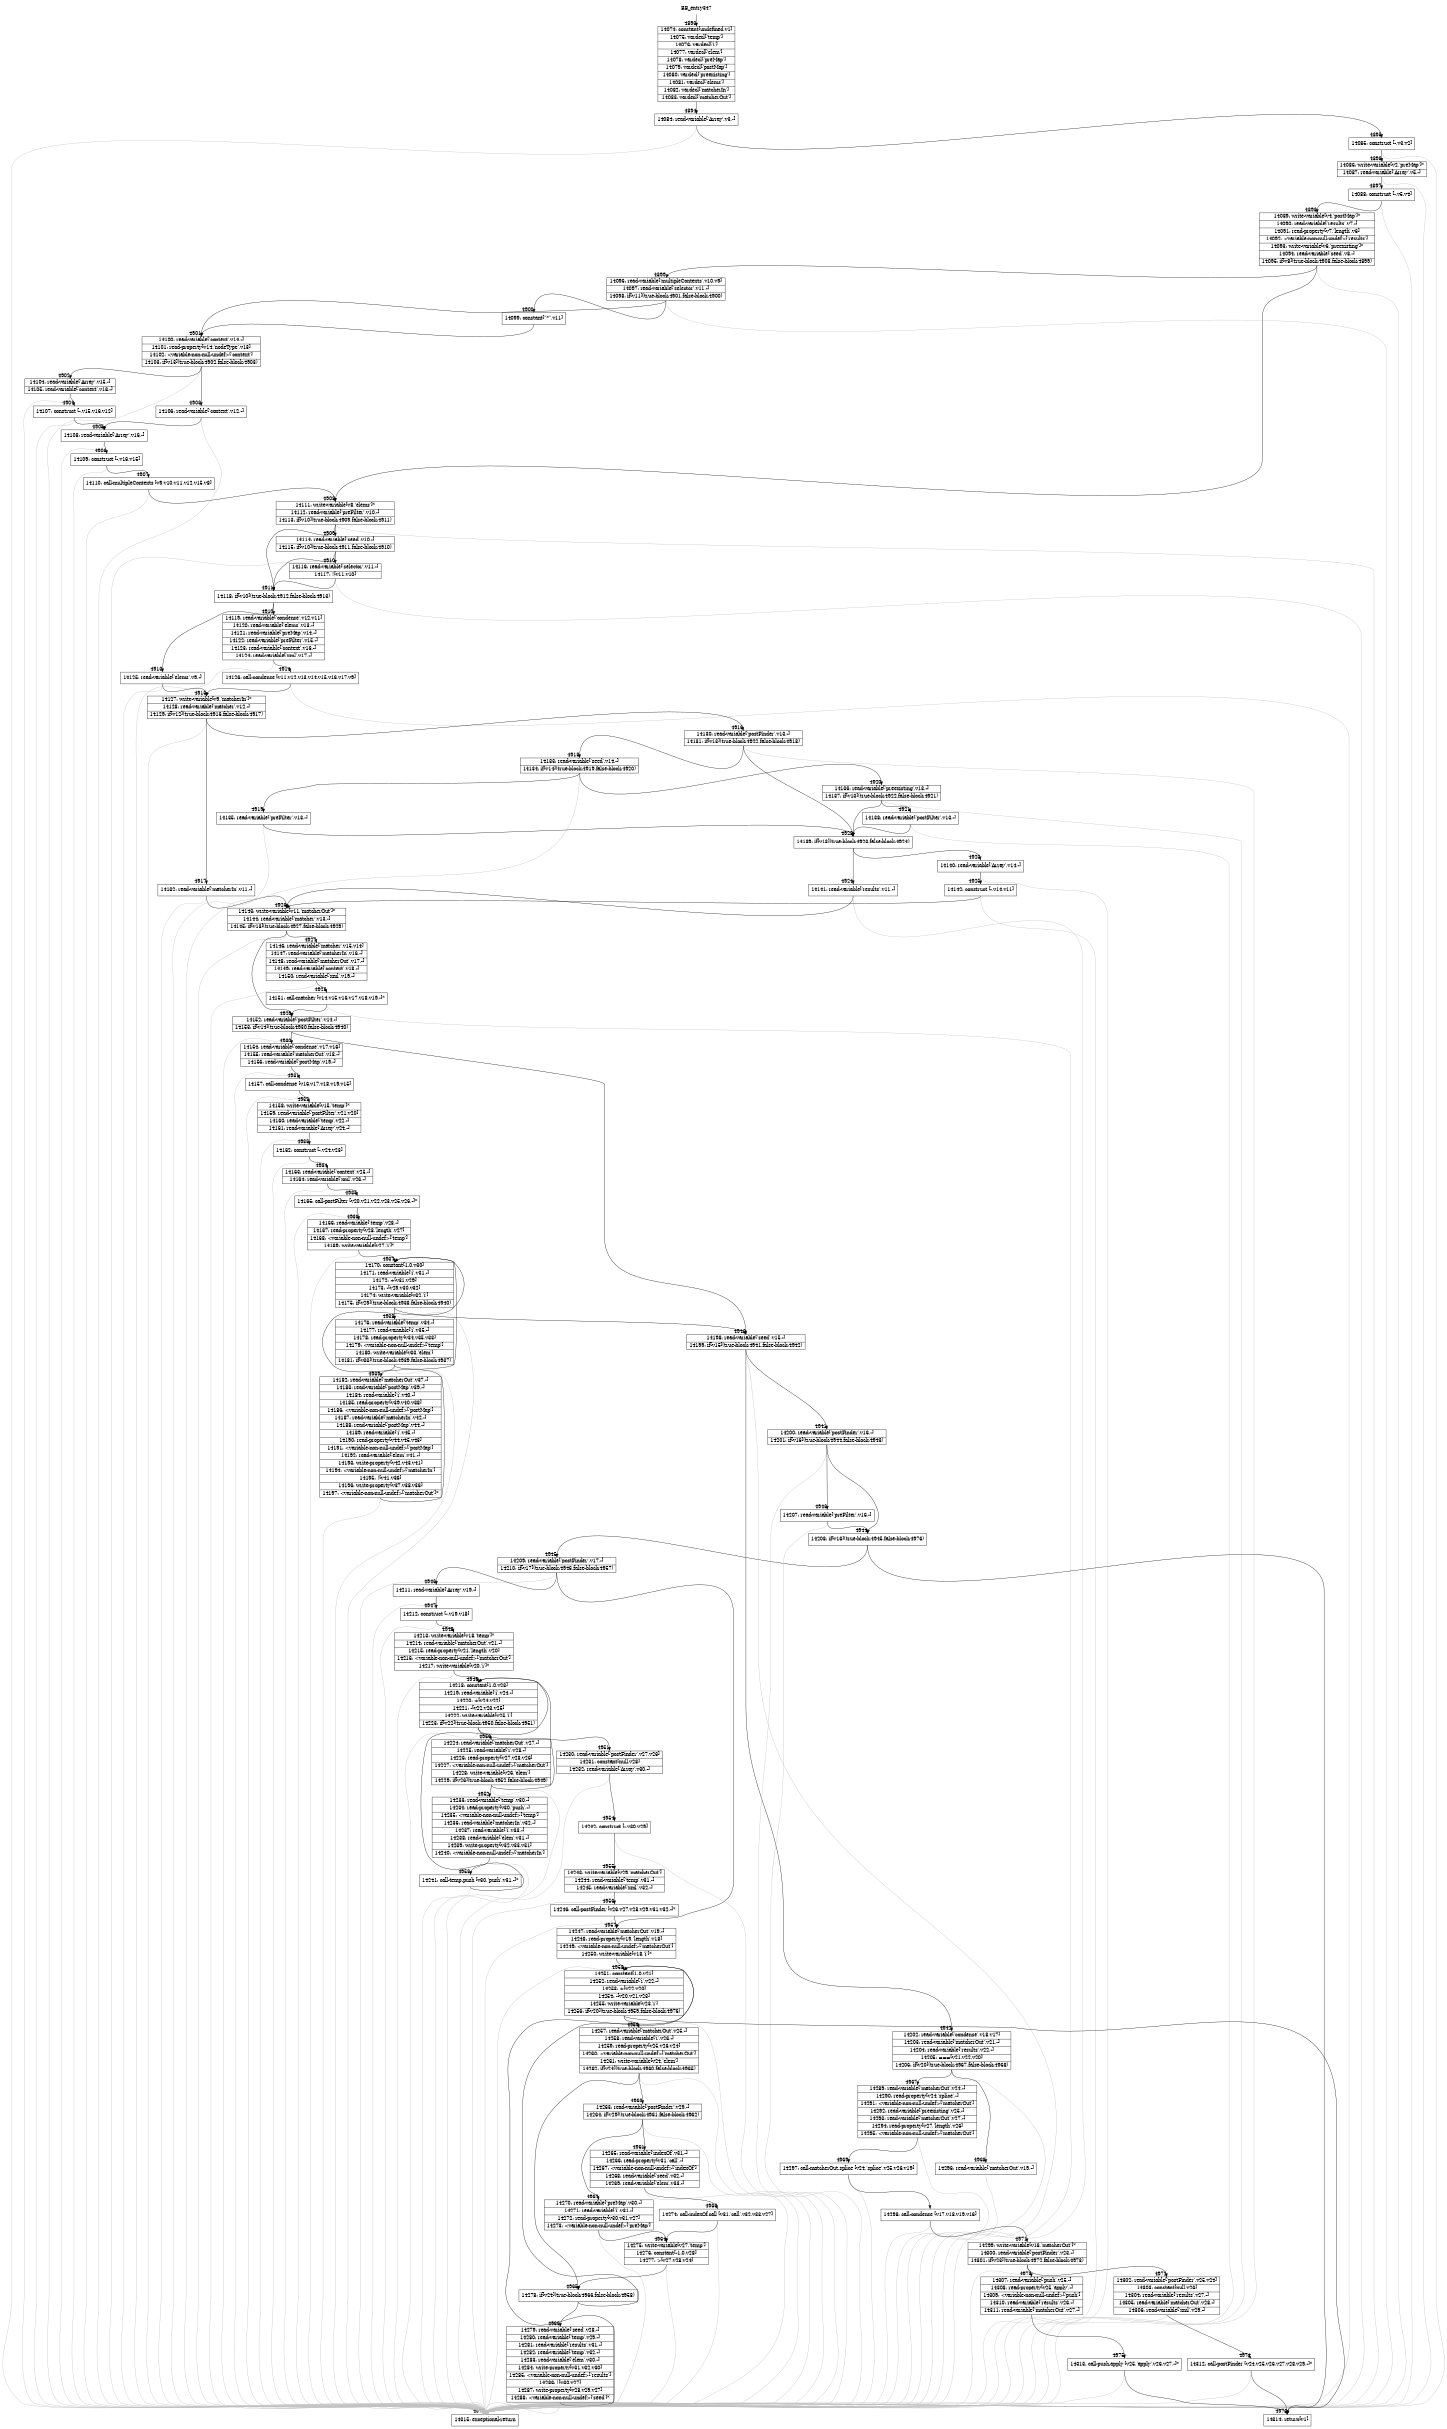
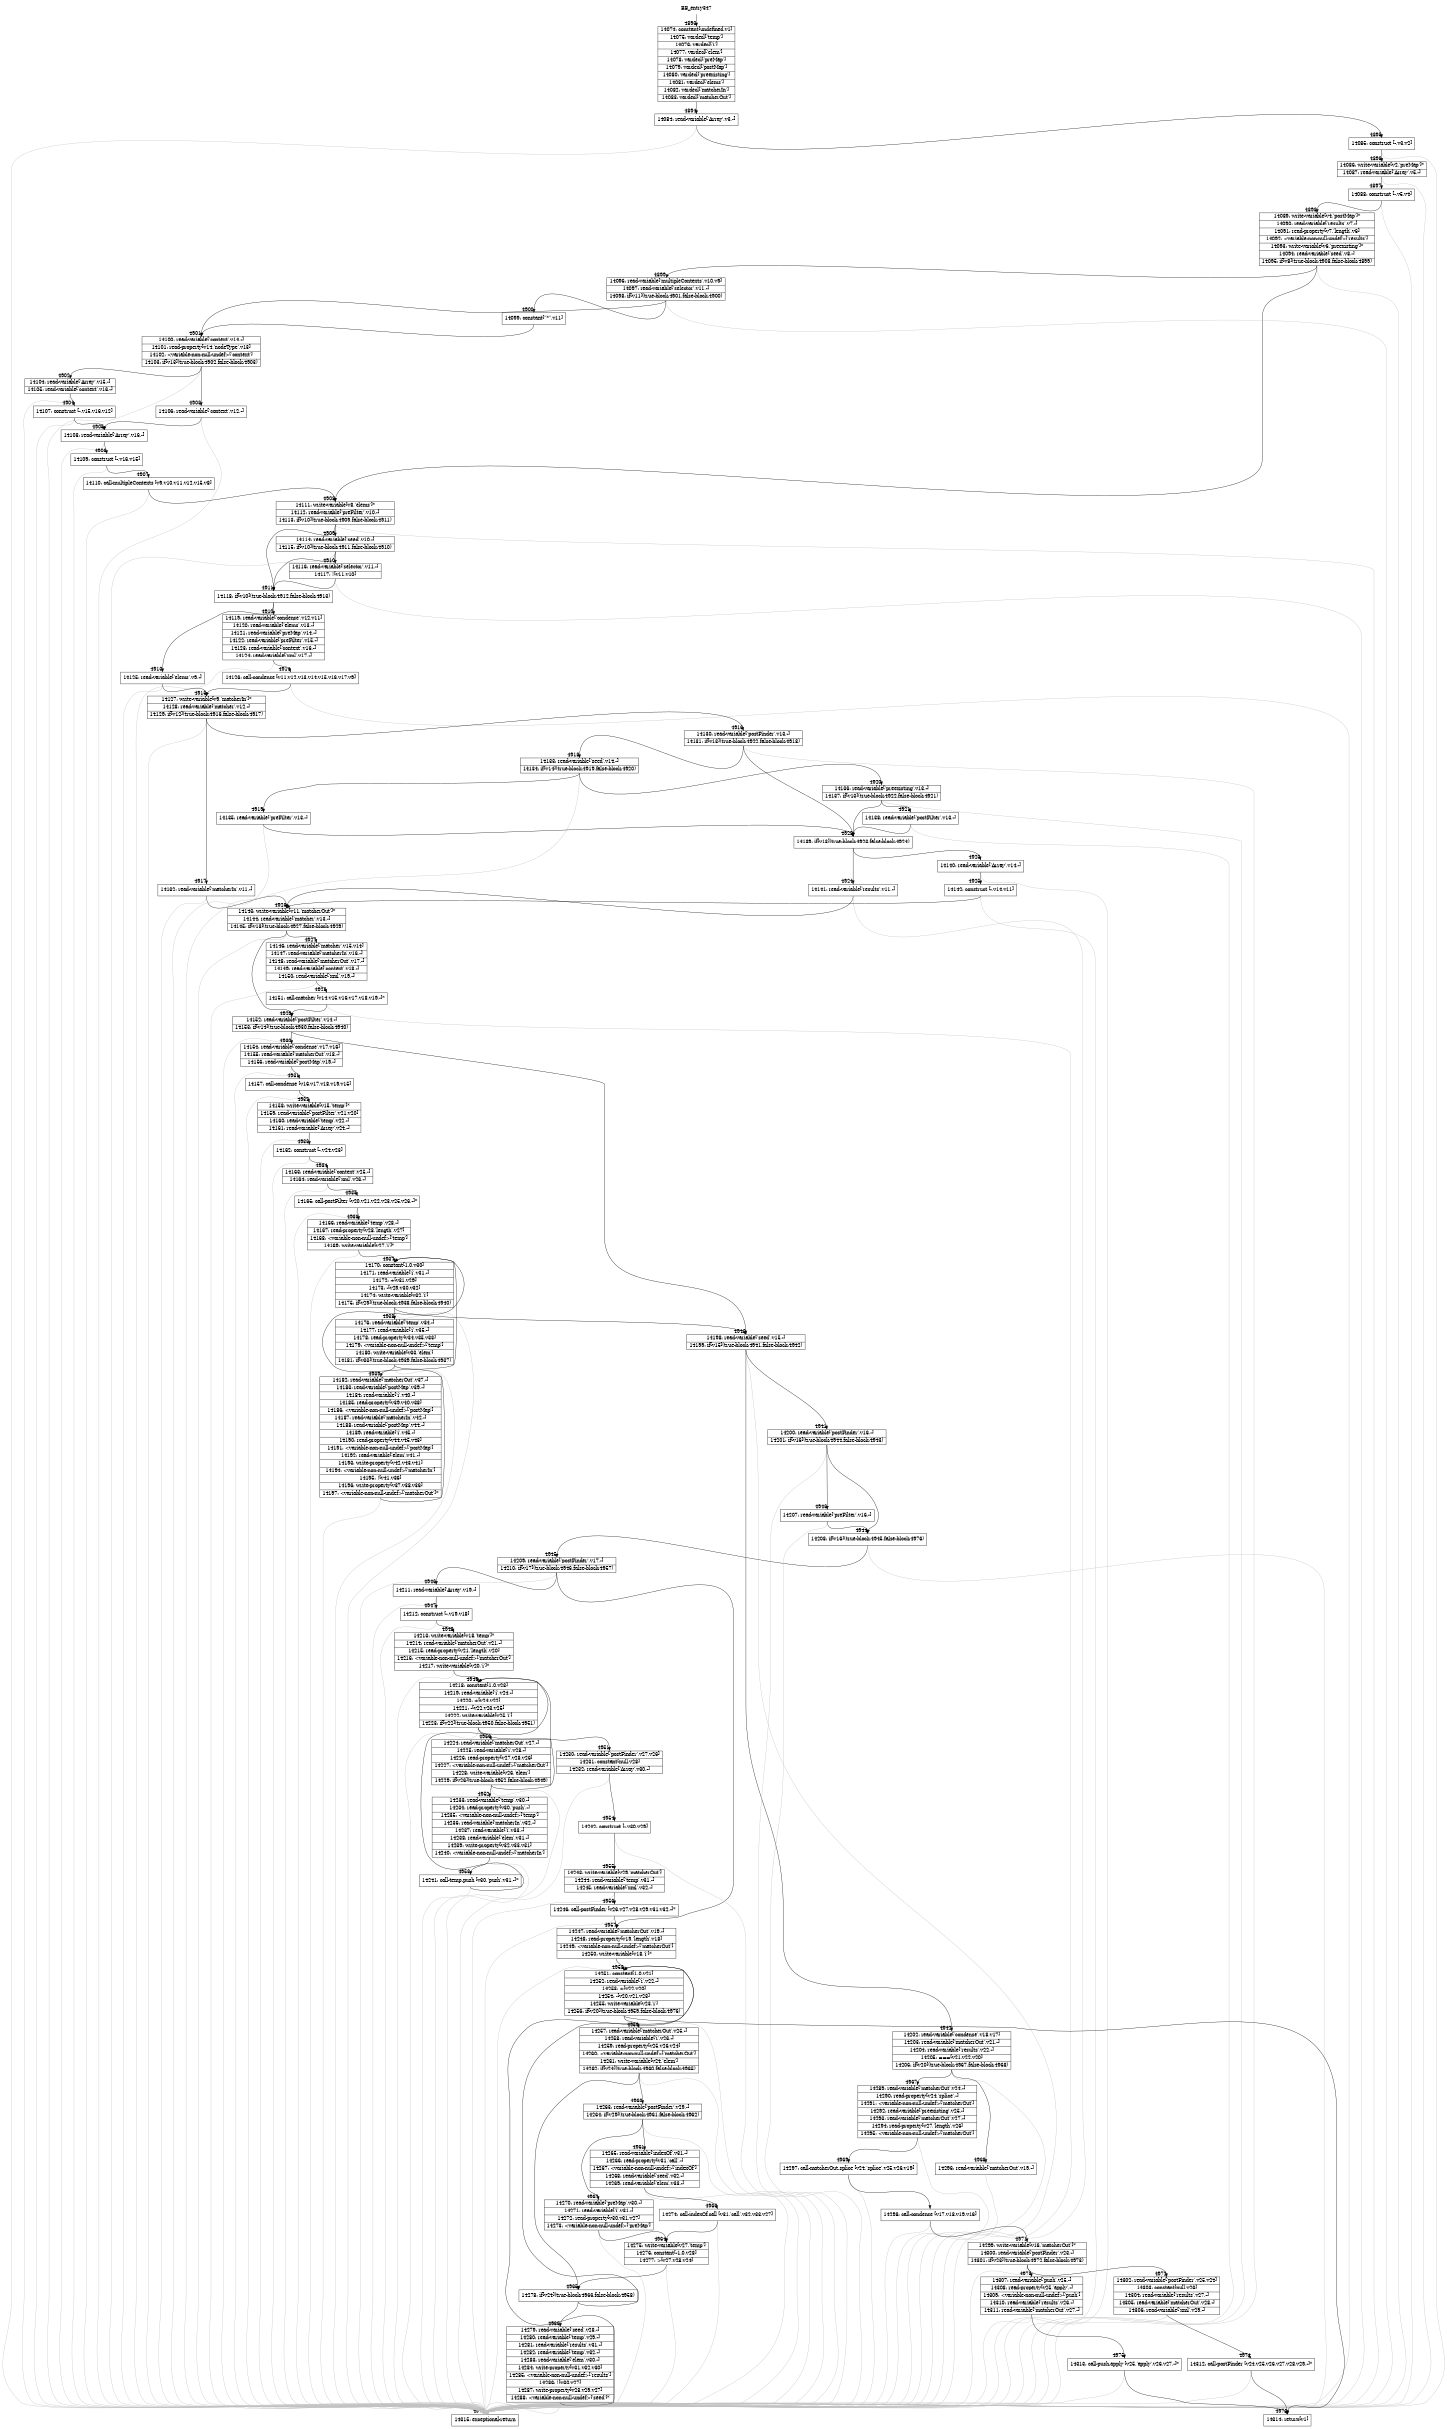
edge "14208: if[v16](true-block:4945,false-block:4976)" -> "14314: return[v1]": color black -> gray
